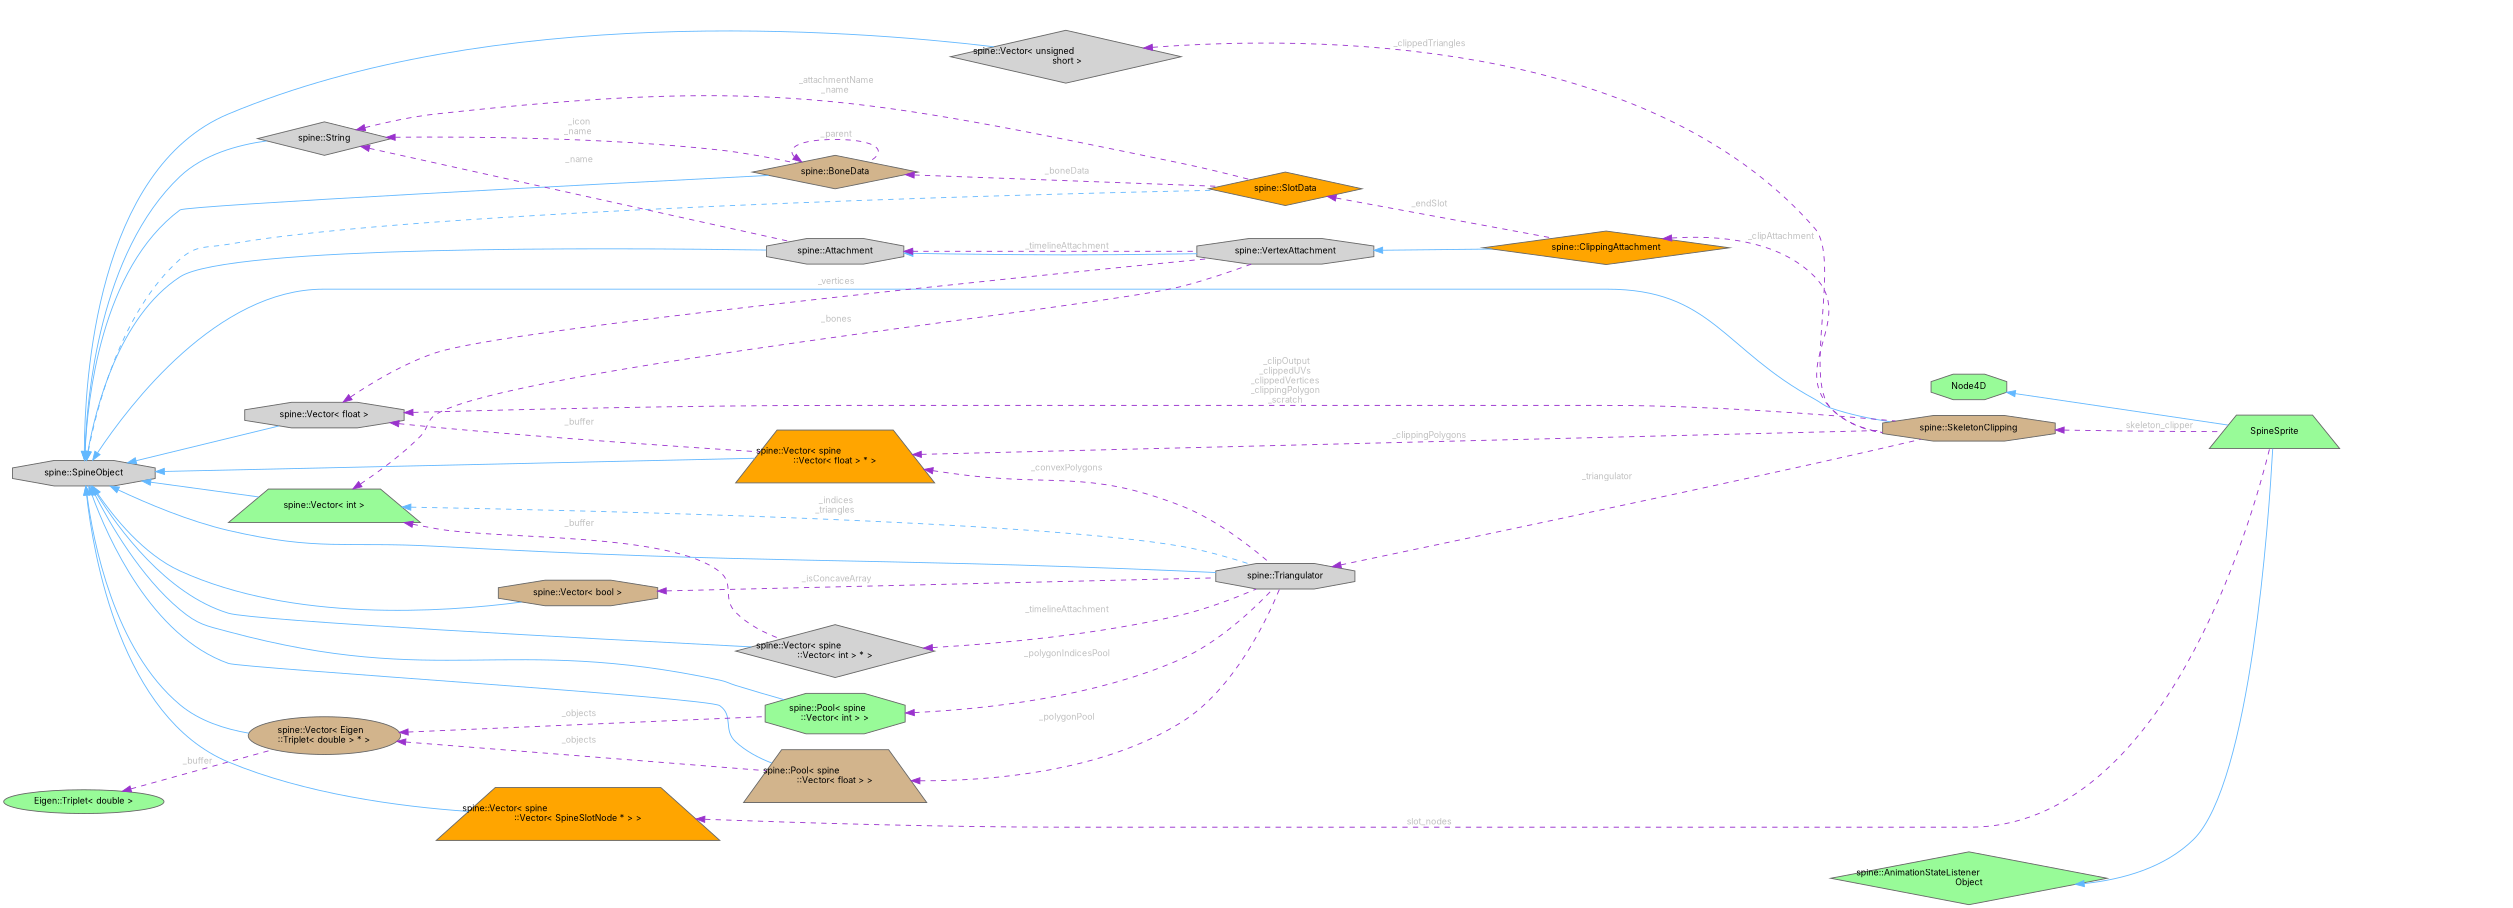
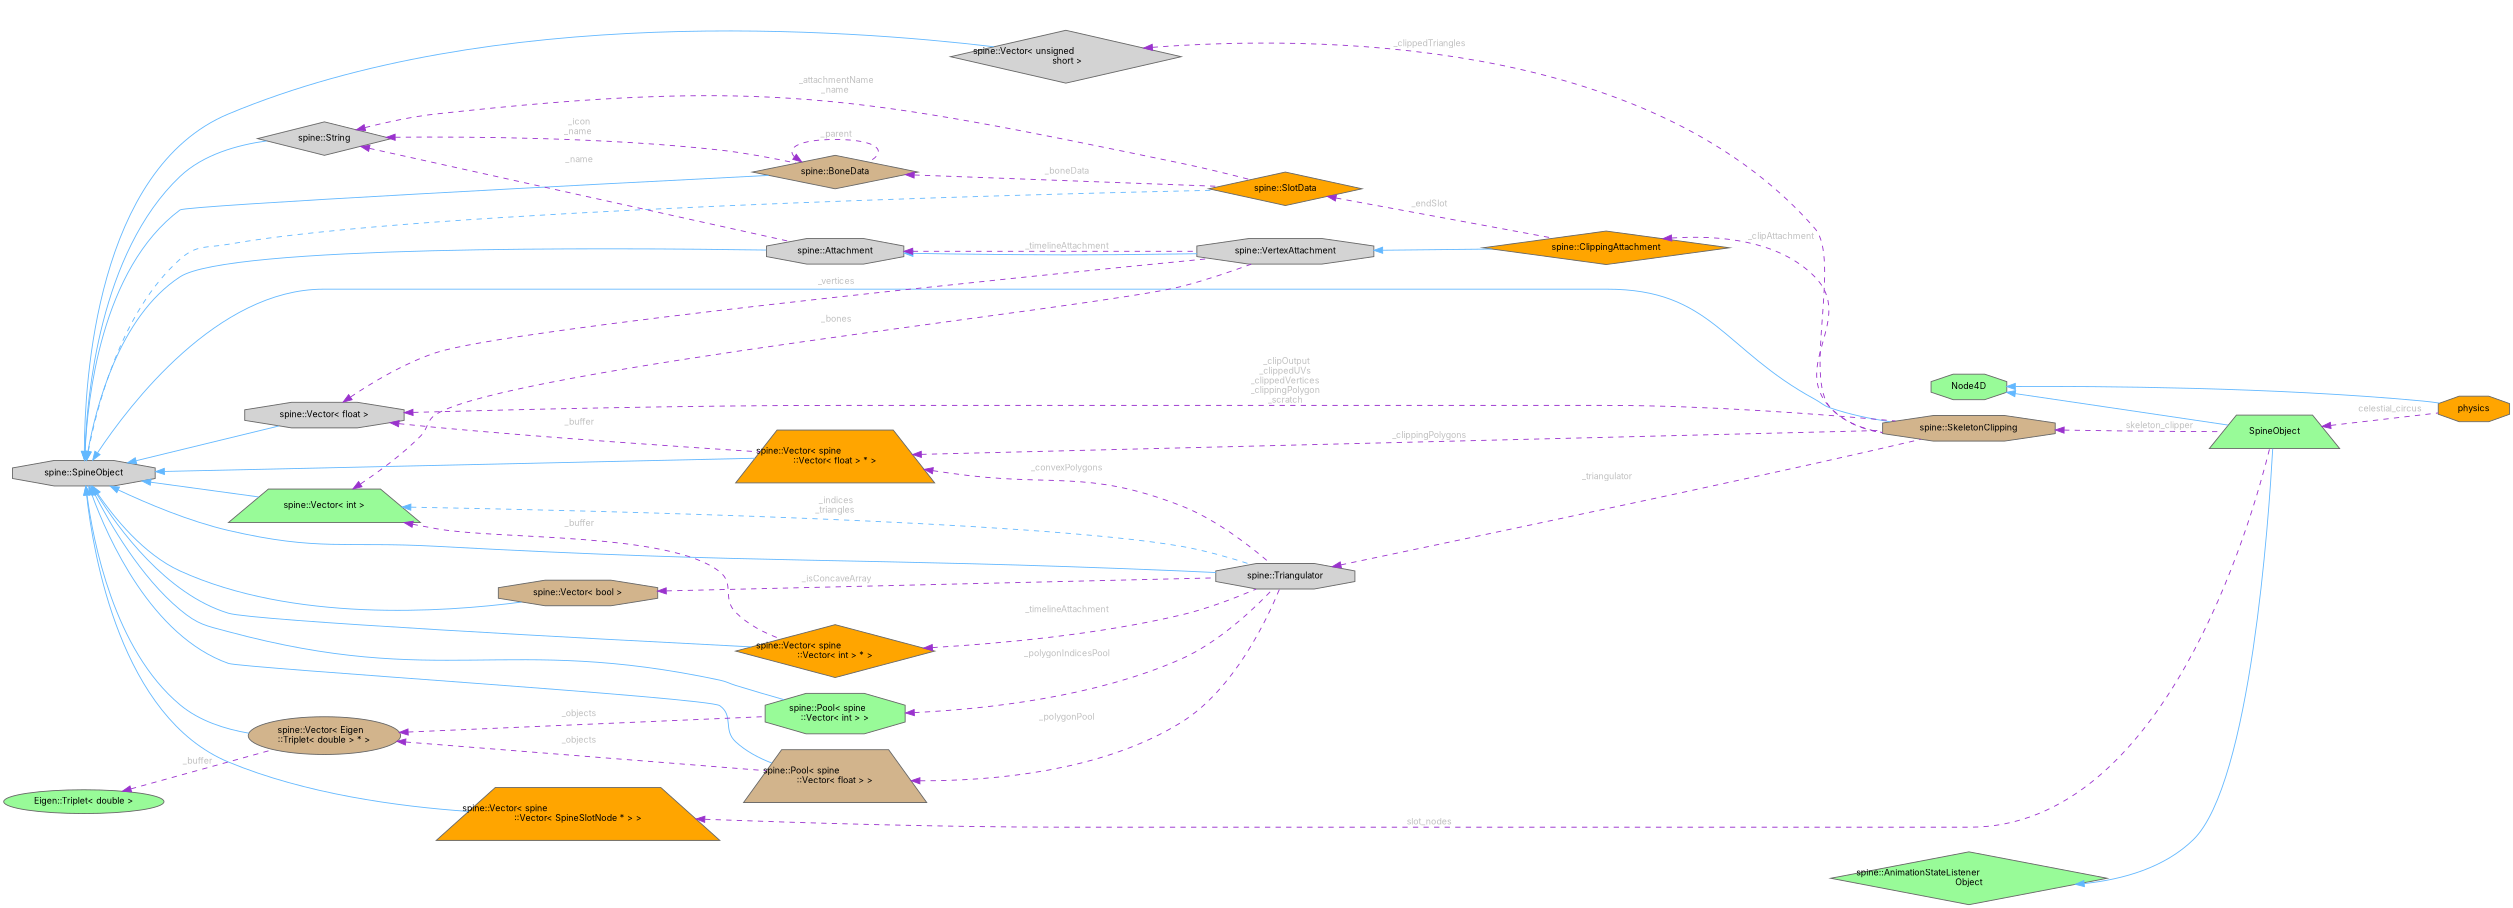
node "physics": added
node "SpineSprite": label "SpineSprite" -> "SpineObject"
node "spine::Vector< spine ::Vector< int > * >": fillcolor lightgrey -> orange
